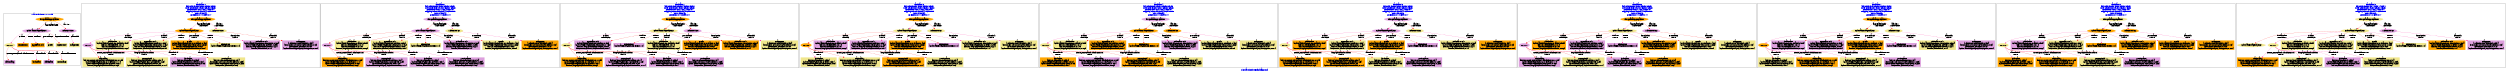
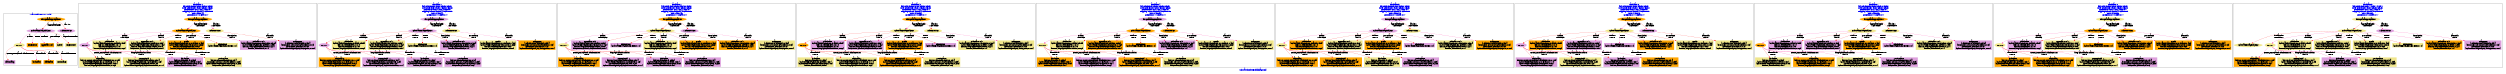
node "ImageURL": removed
node "deathDate": fillcolor plum -> orange
